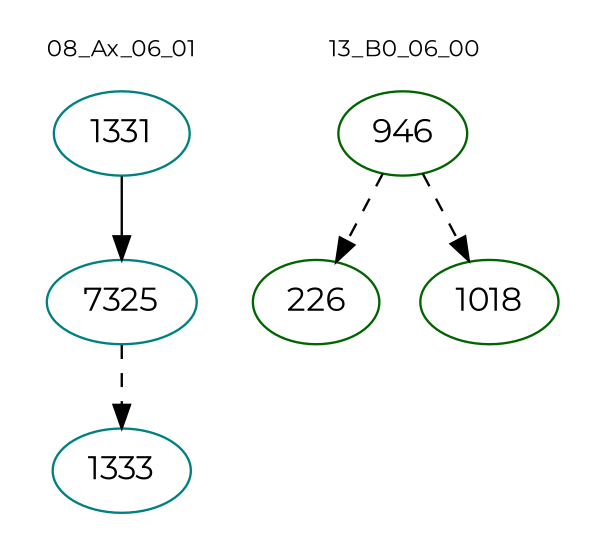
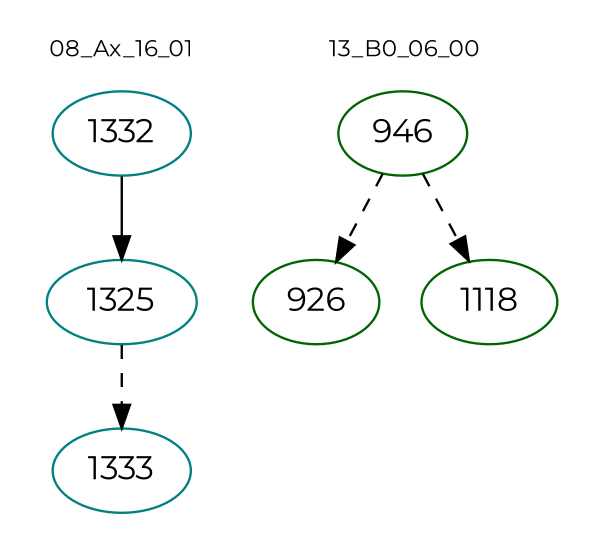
cluster "08_Ax_06_01": label "08_Ax_06_01" -> "08_Ax_16_01"
node "1331": label "1331" -> "1332"
node "7325": label "7325" -> "1325"
node "226": label "226" -> "926"
node "1018": label "1018" -> "1118"
